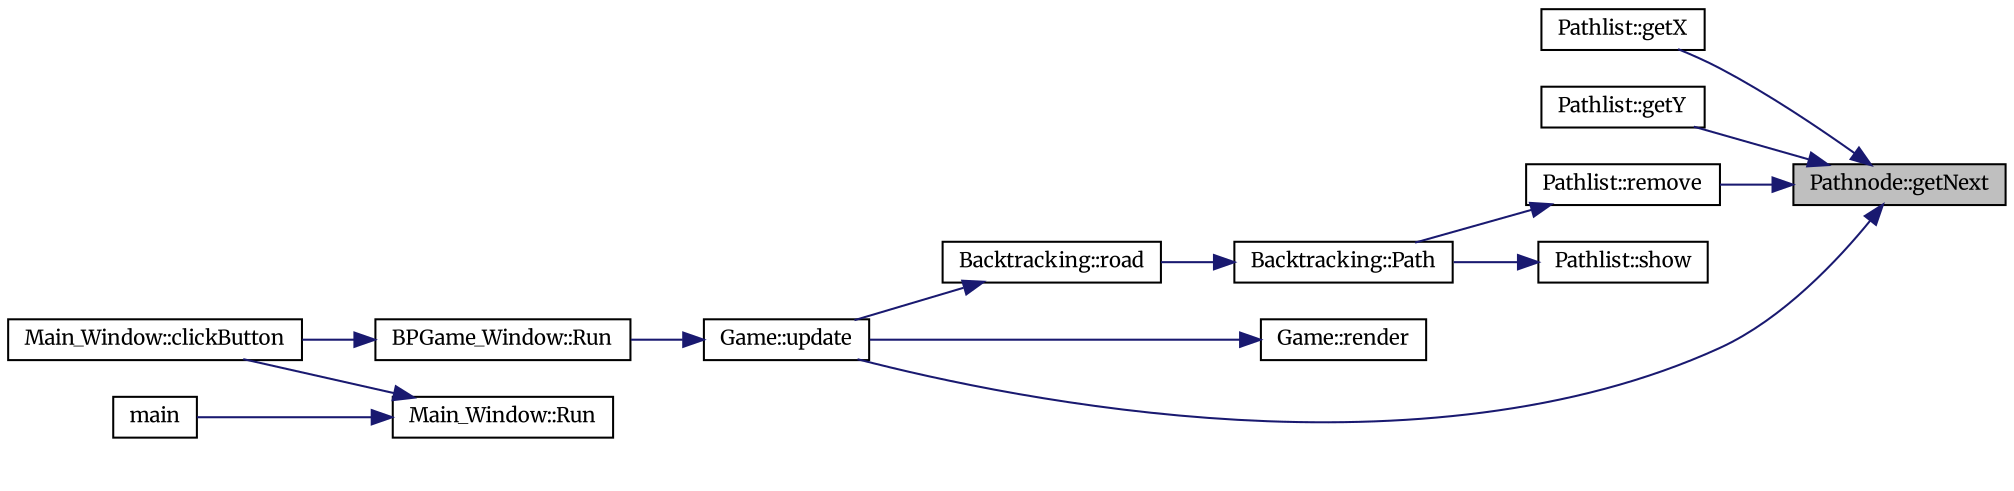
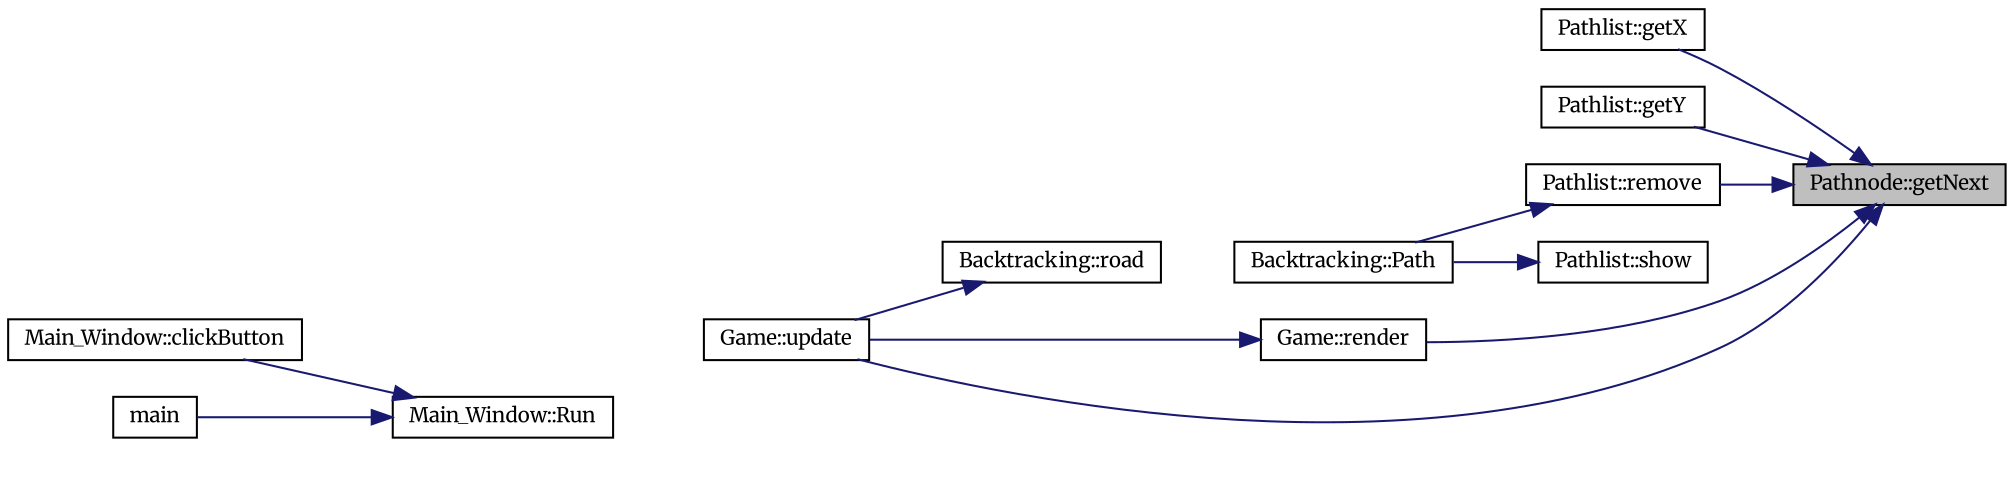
edge "Backtracking::road" -> "Backtracking::Path": removed
edge "Game::render" -> "Pathnode::getNext": added
node "BPGame_Window::Run": removed
